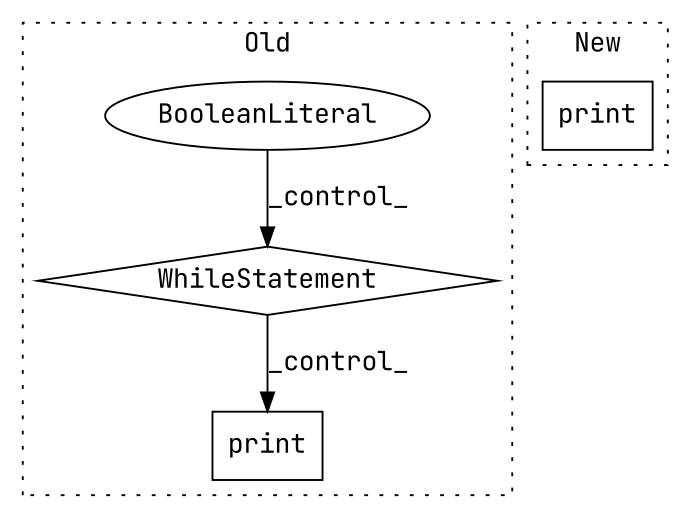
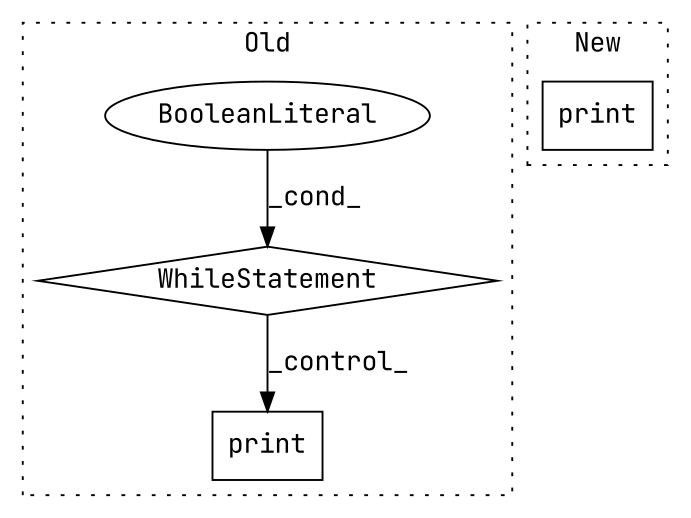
edge "BooleanLiteral" -> "WhileStatement": label "_control_" -> "_cond_"
